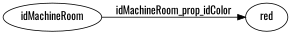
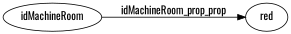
edge "idMachineRoom" -> "red": label "idMachineRoom_prop_idColor" -> "idMachineRoom_prop_prop"
